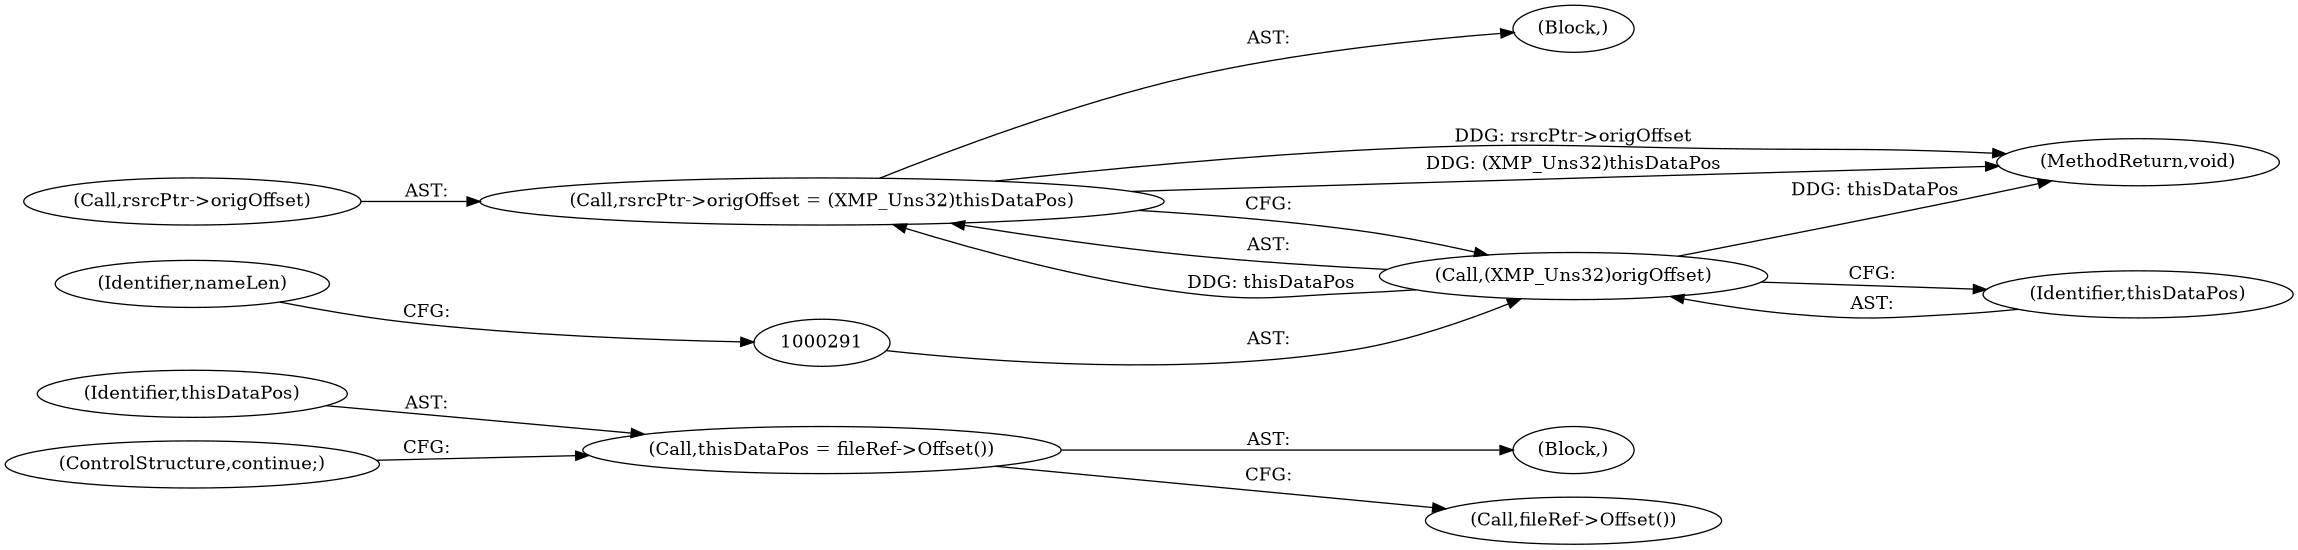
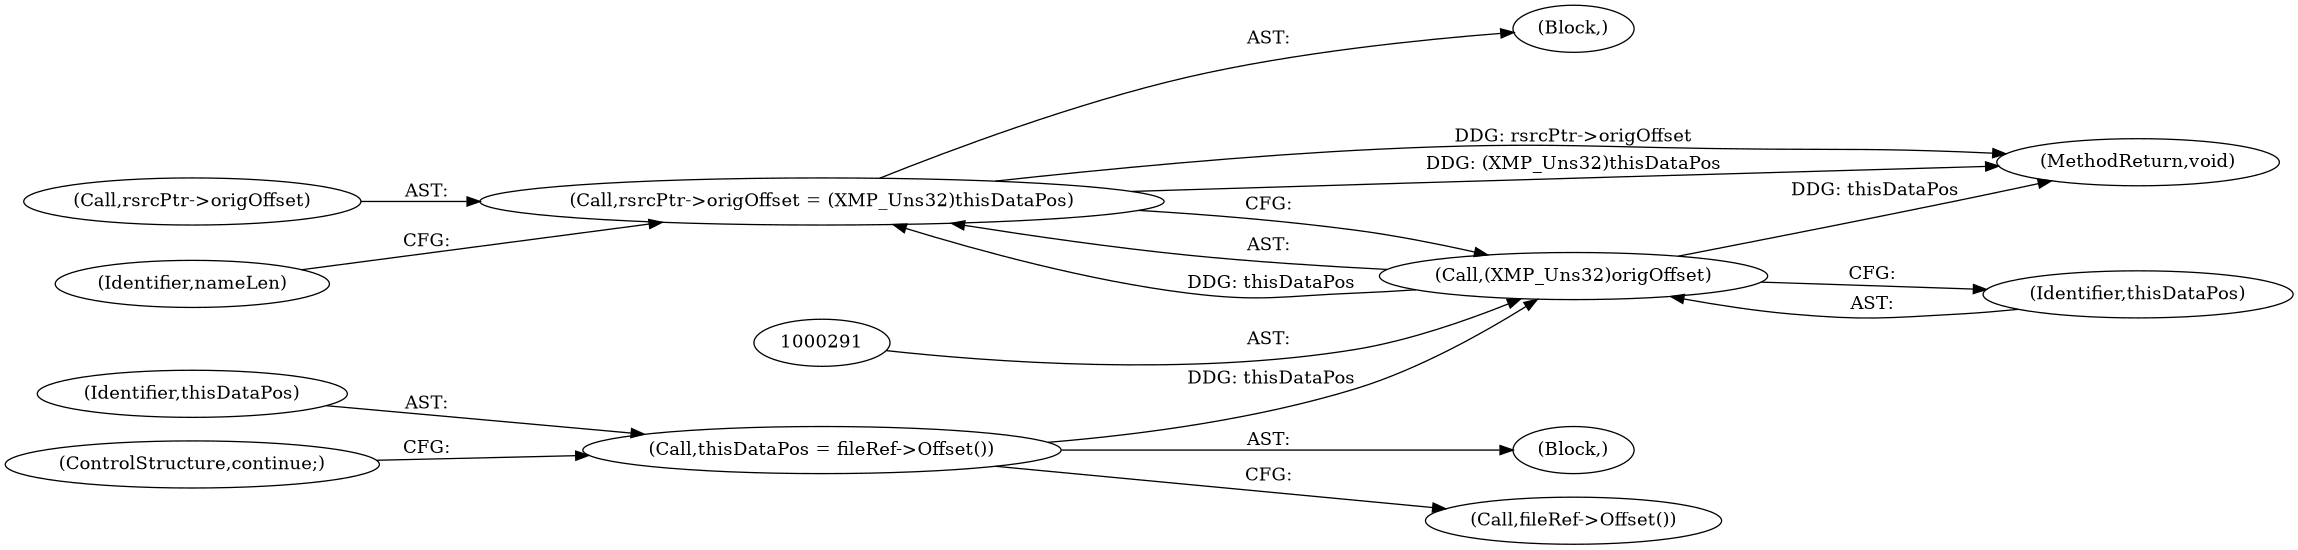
edge "(Identifier,nameLen)" -> "1000291": now "(Identifier,nameLen)" -> "(Call,rsrcPtr->origOffset = (XMP_Uns32)thisDataPos)"
edge "(Call,thisDataPos = fileRef->Offset())" -> "(Call,(XMP_Uns32)origOffset)": added, label "DDG: thisDataPos"
